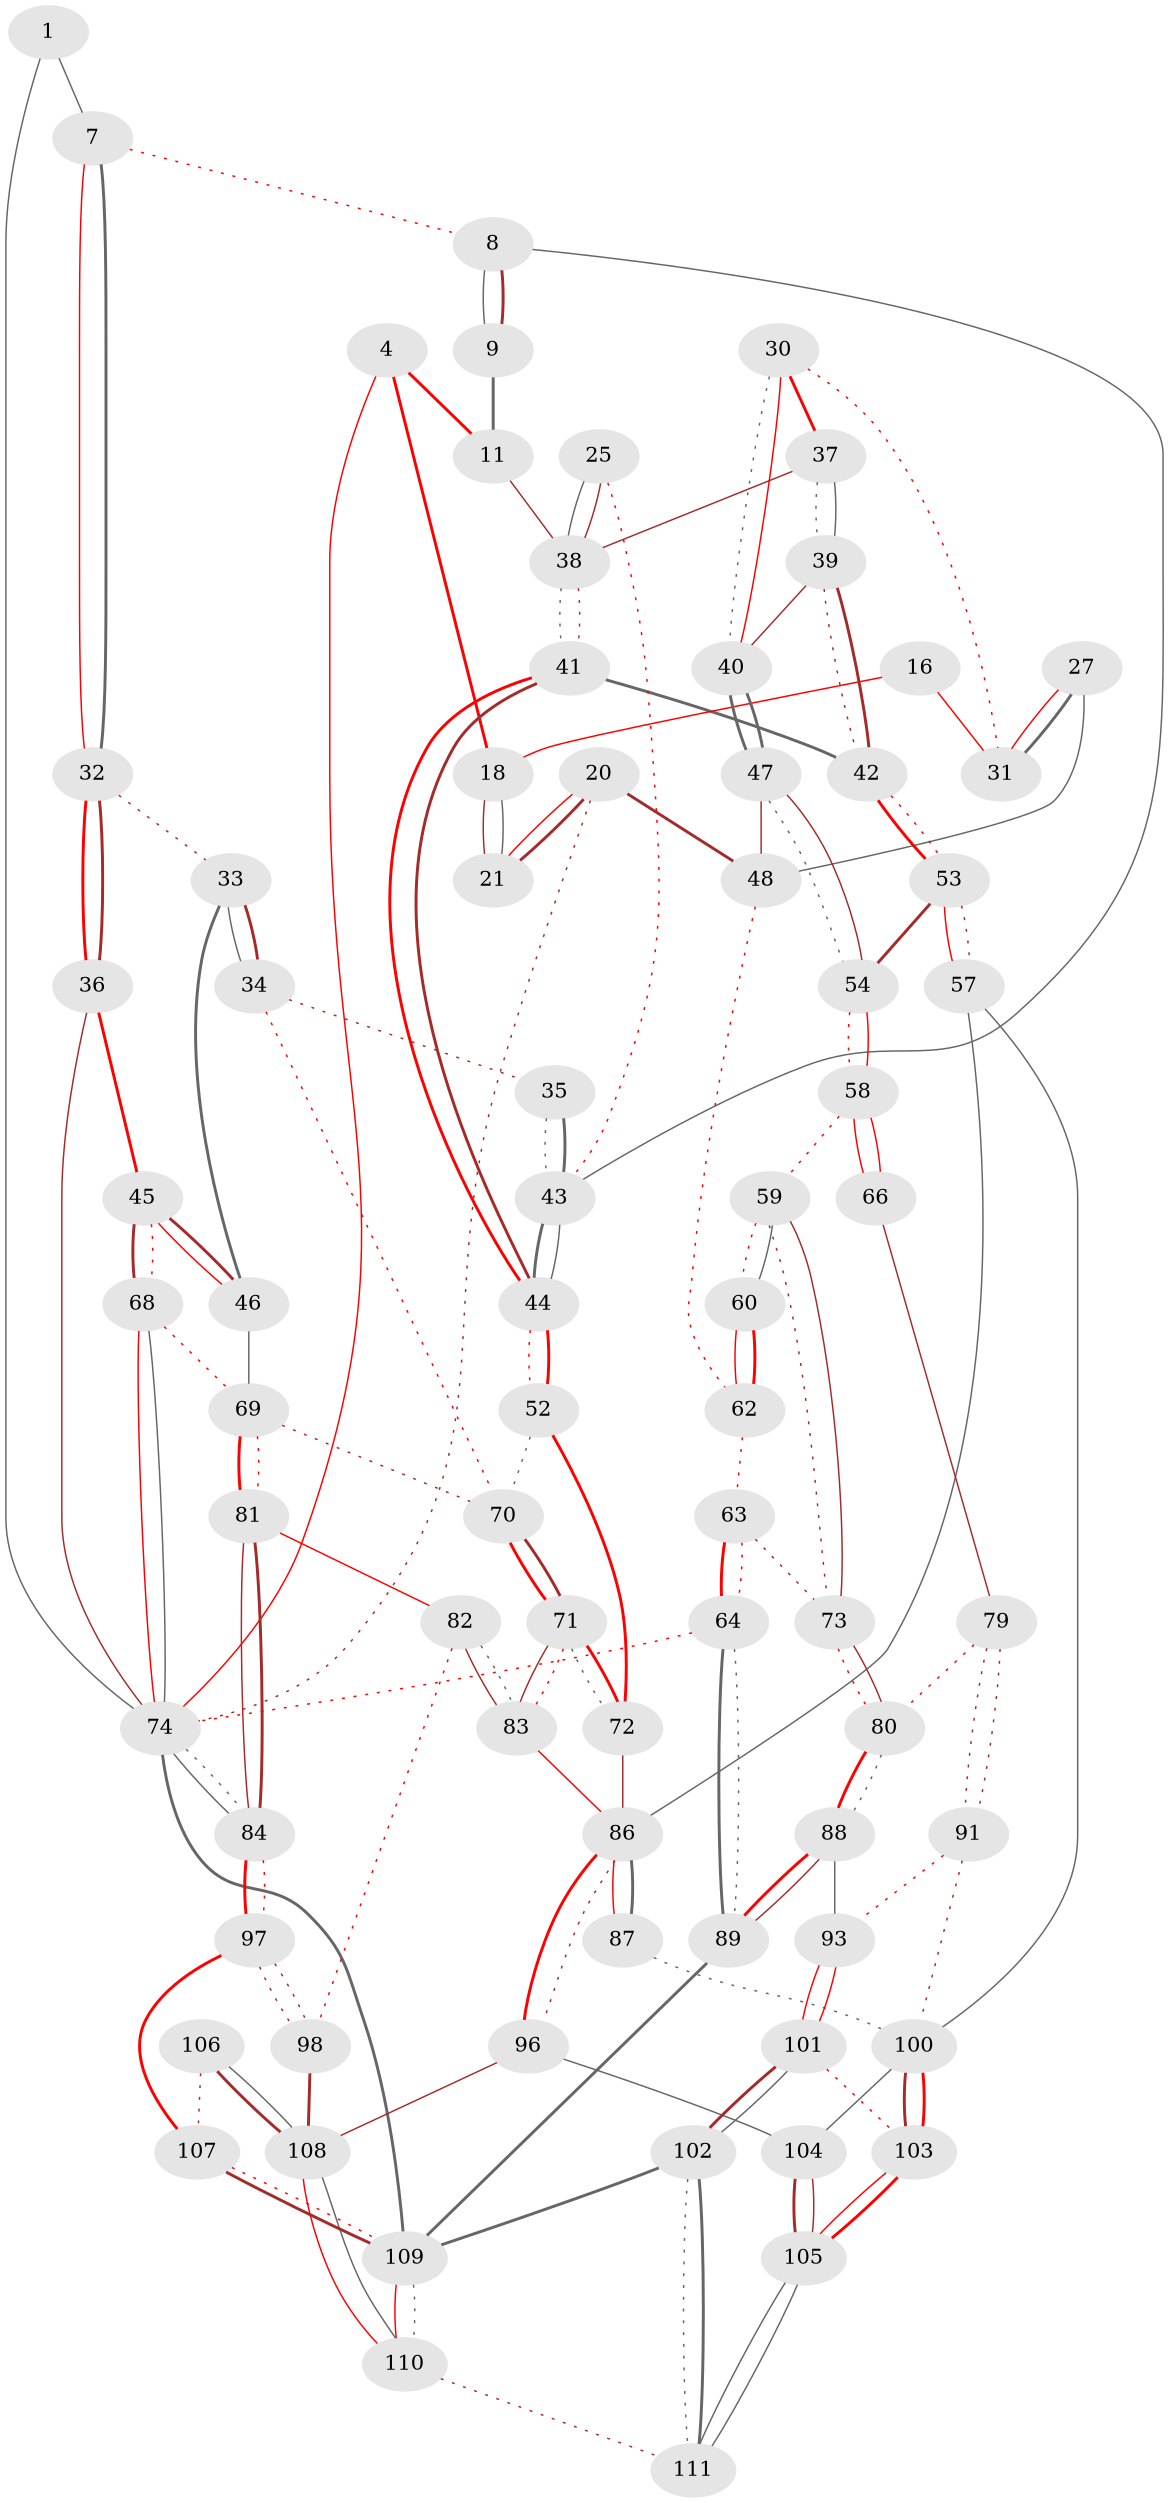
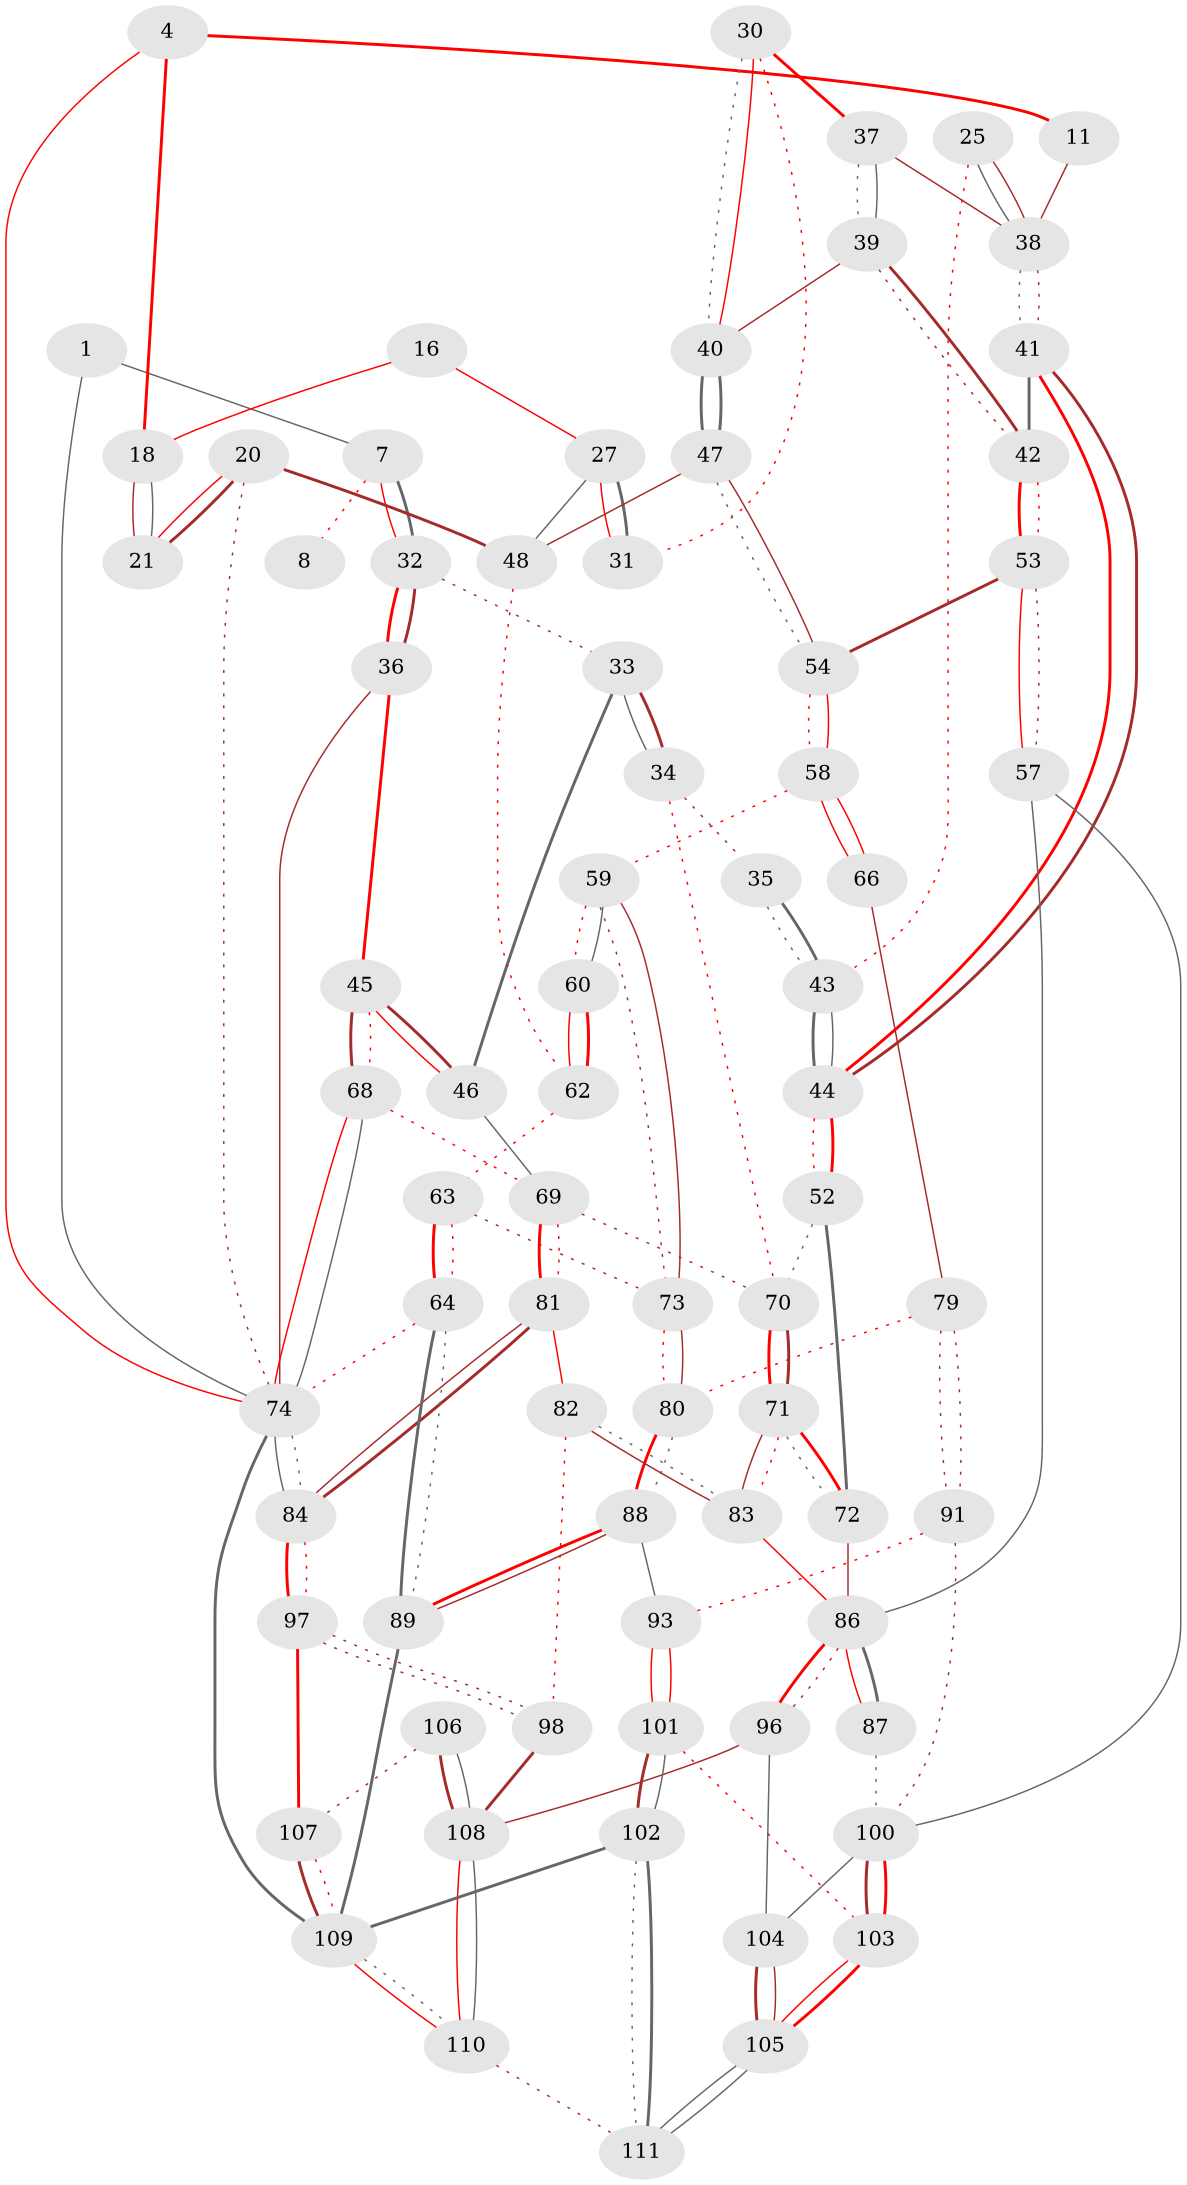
node "9": removed
edge "8" -- "43": removed
edge "16" -- "31": now "16" -- "27"
edge "52" -- "72": color red -> gray40
